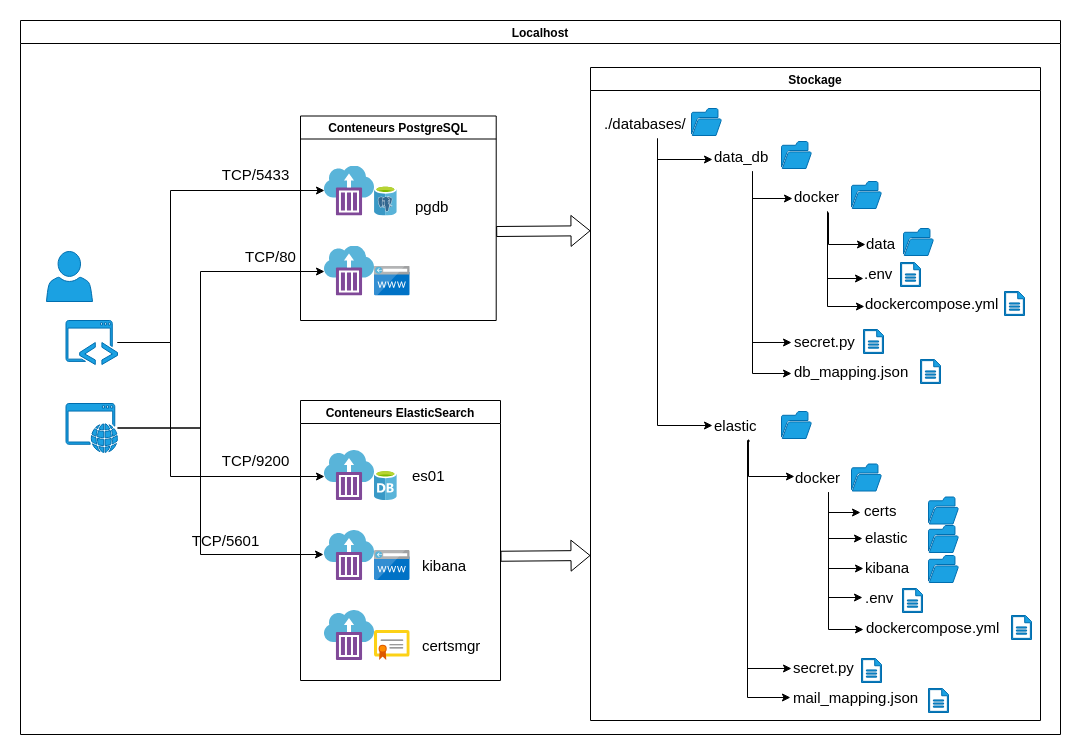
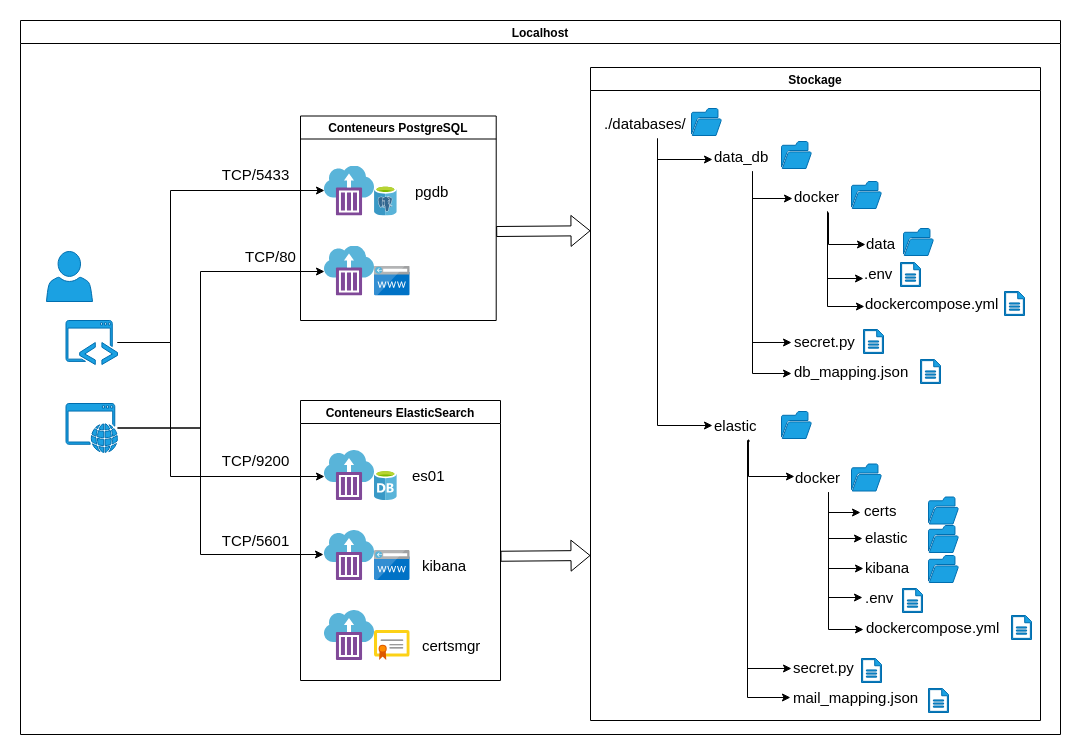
node "pgdb": moved (443, 206) -> (443, 191)
node "TCP/5601": moved (226, 541) -> (256, 541)
